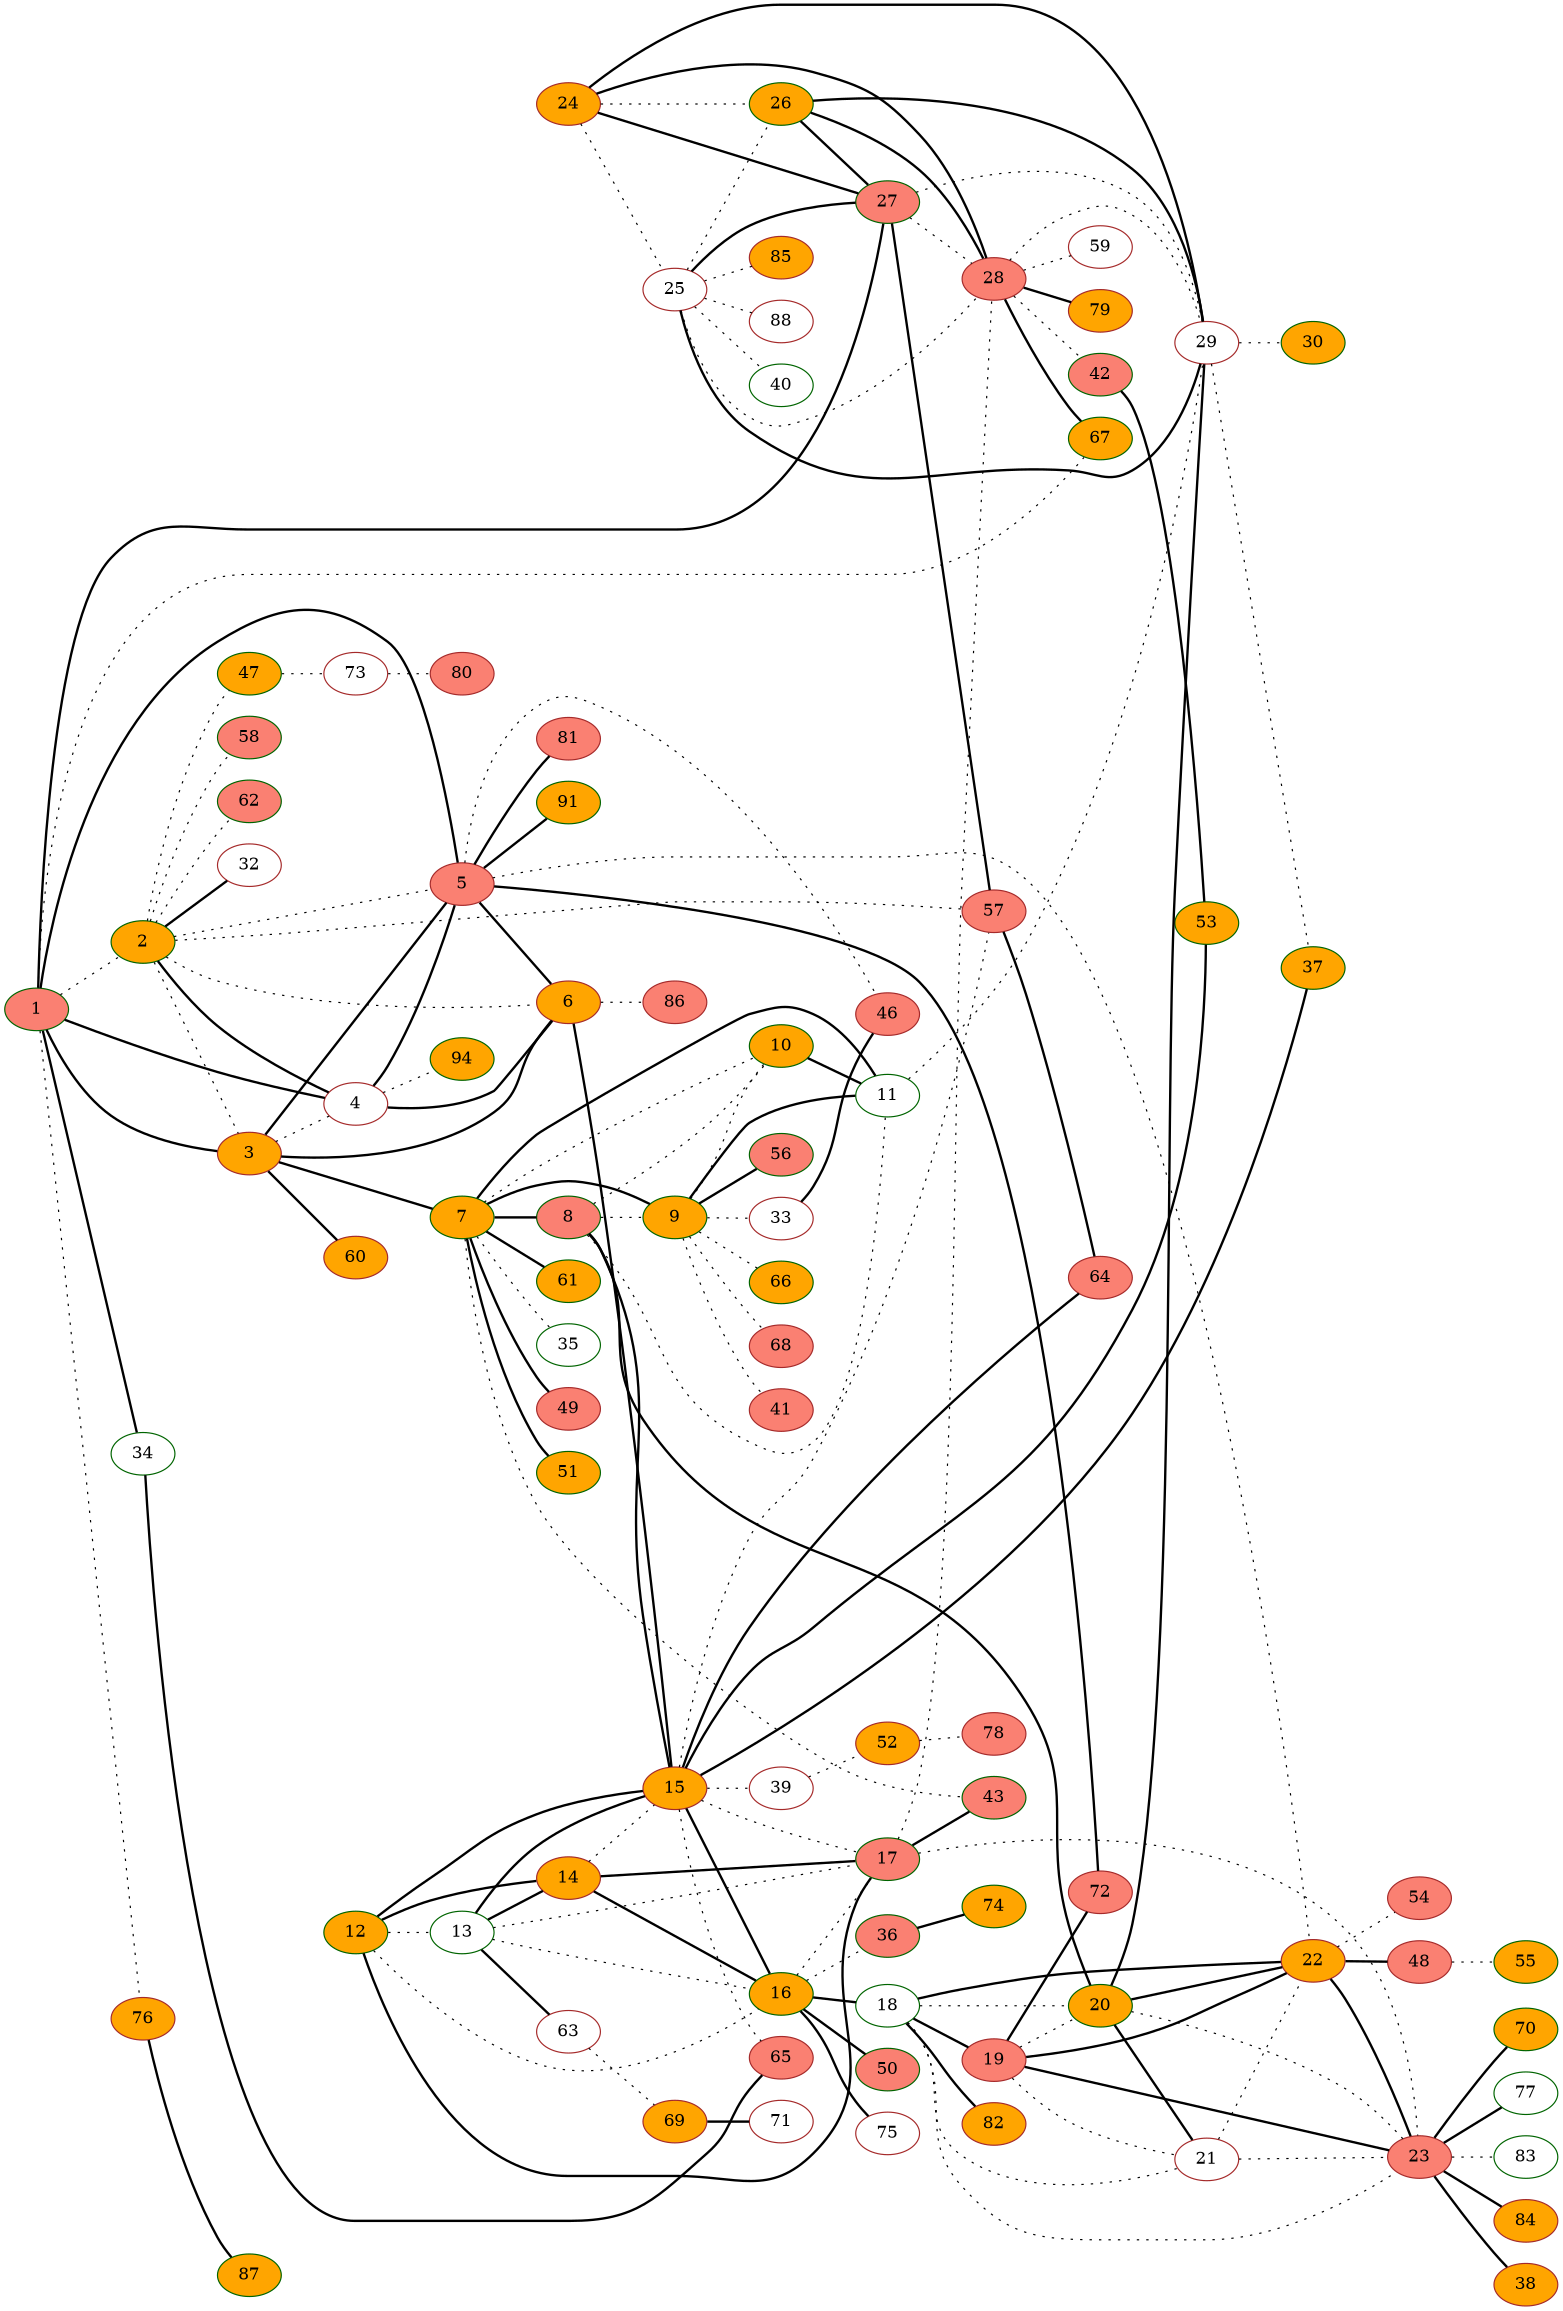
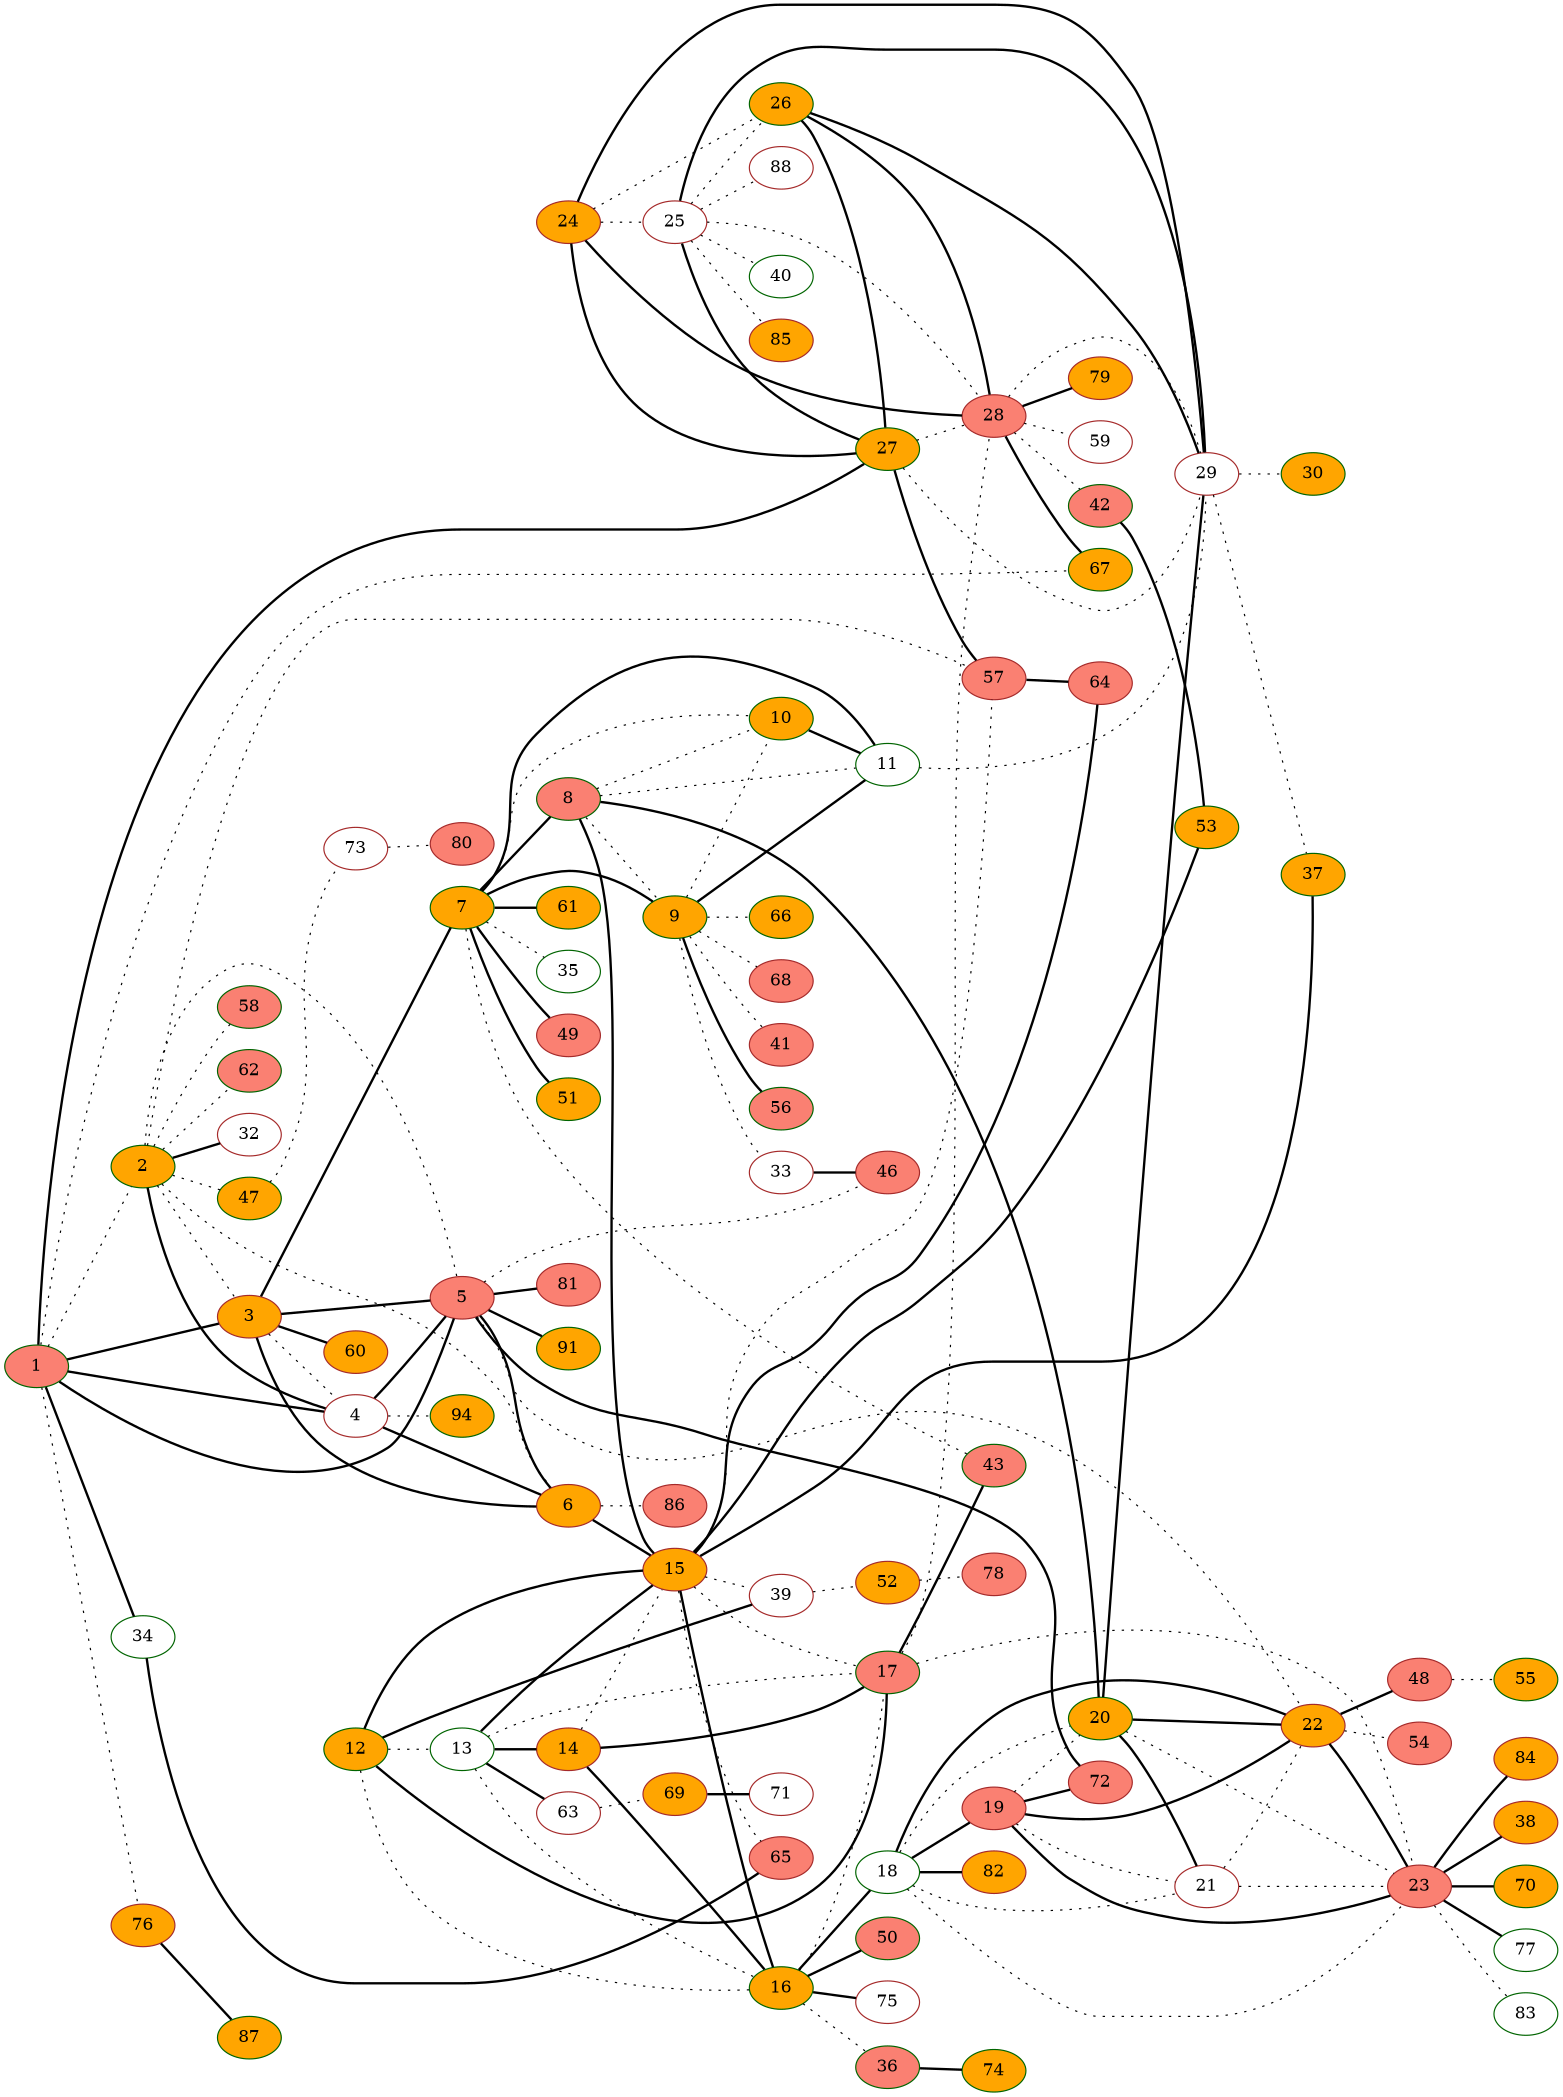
node "27": fillcolor salmon -> orange
edge "14" -- "12": now "39" -- "12"
